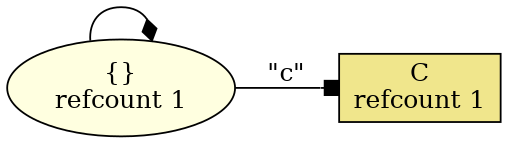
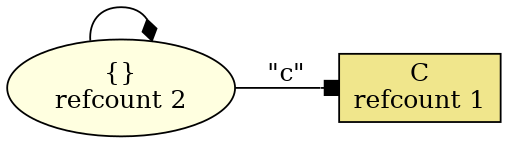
node "{} refcount 1": label "{} refcount 1" -> "{} refcount 2"
